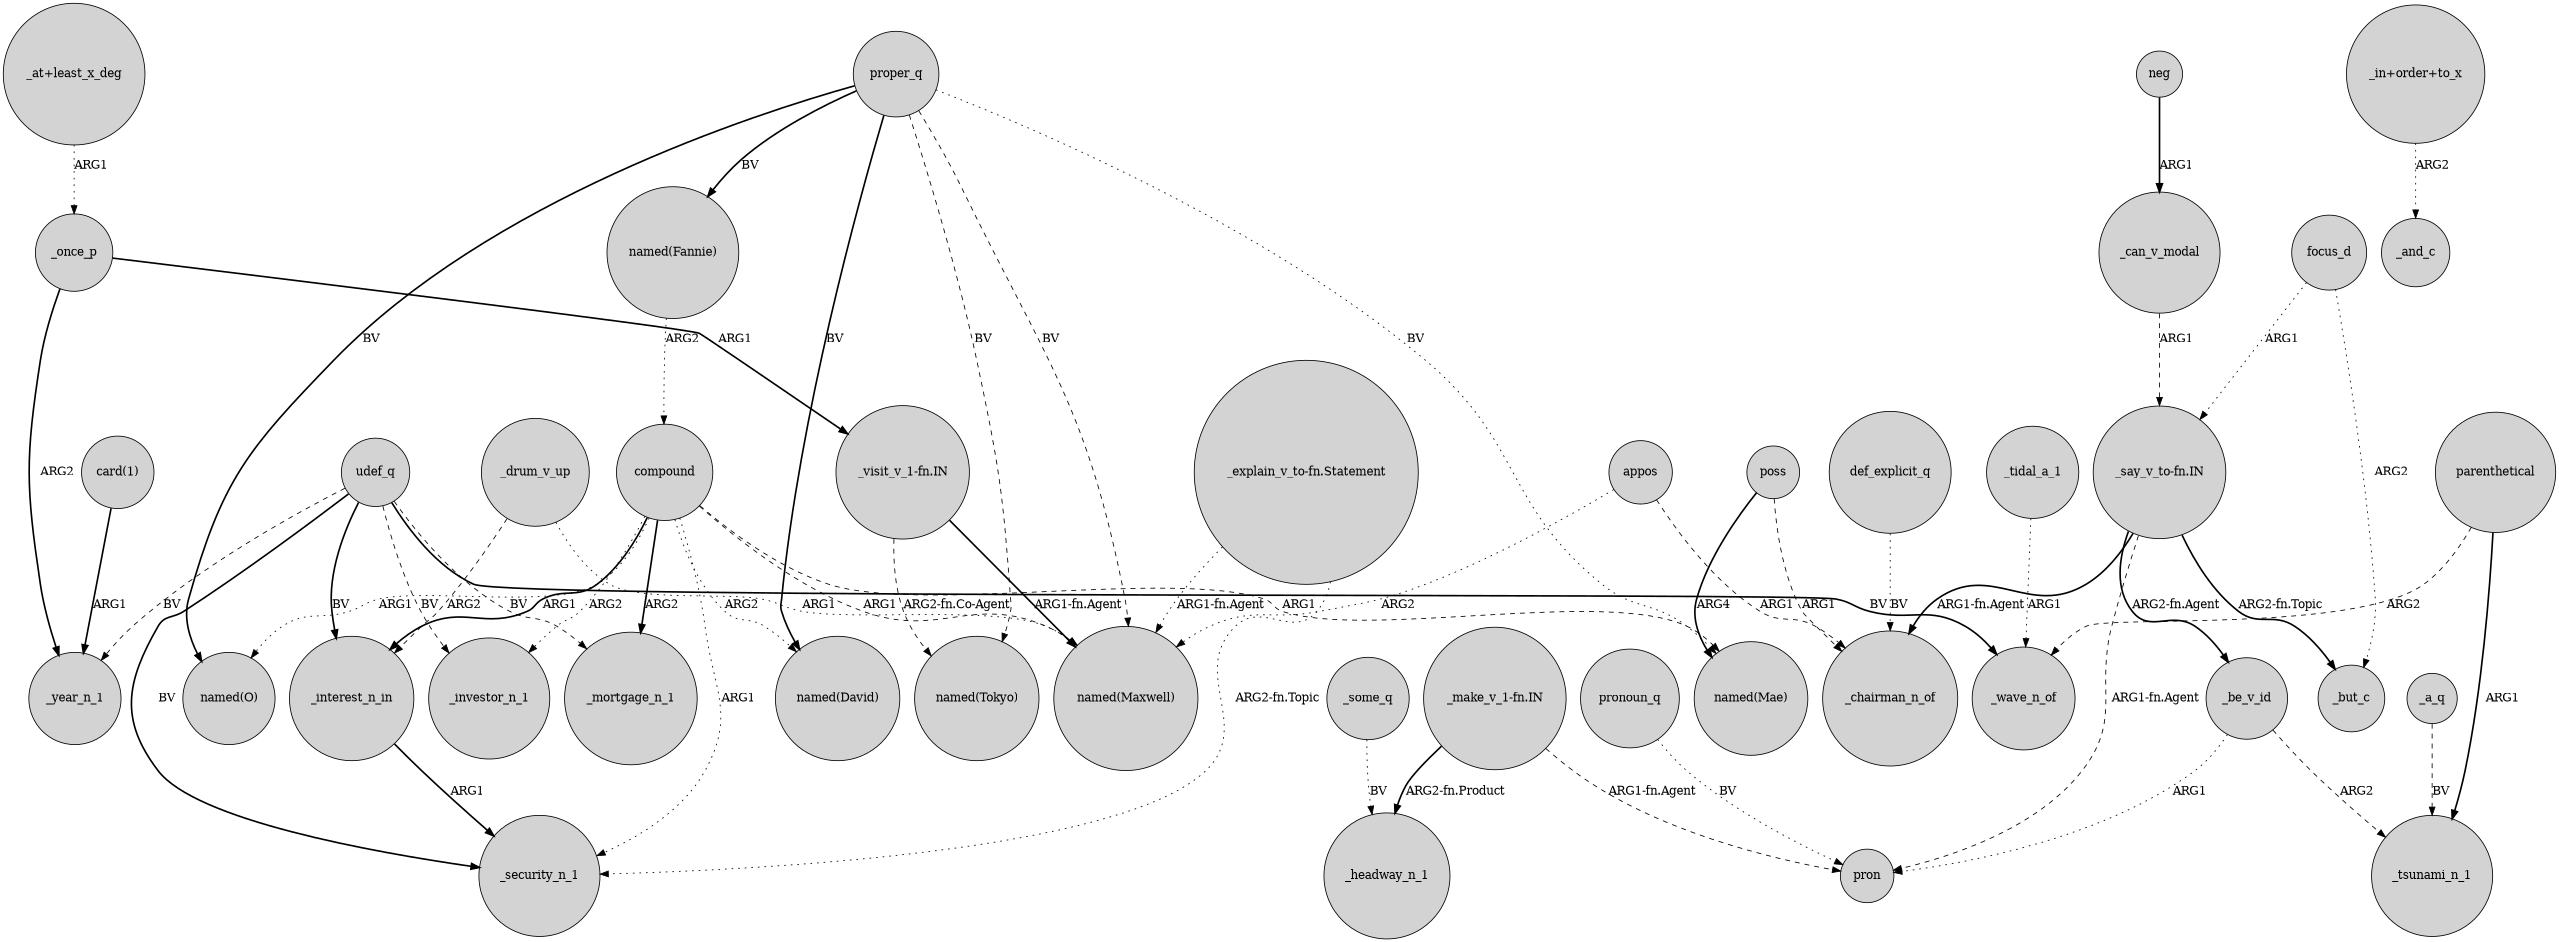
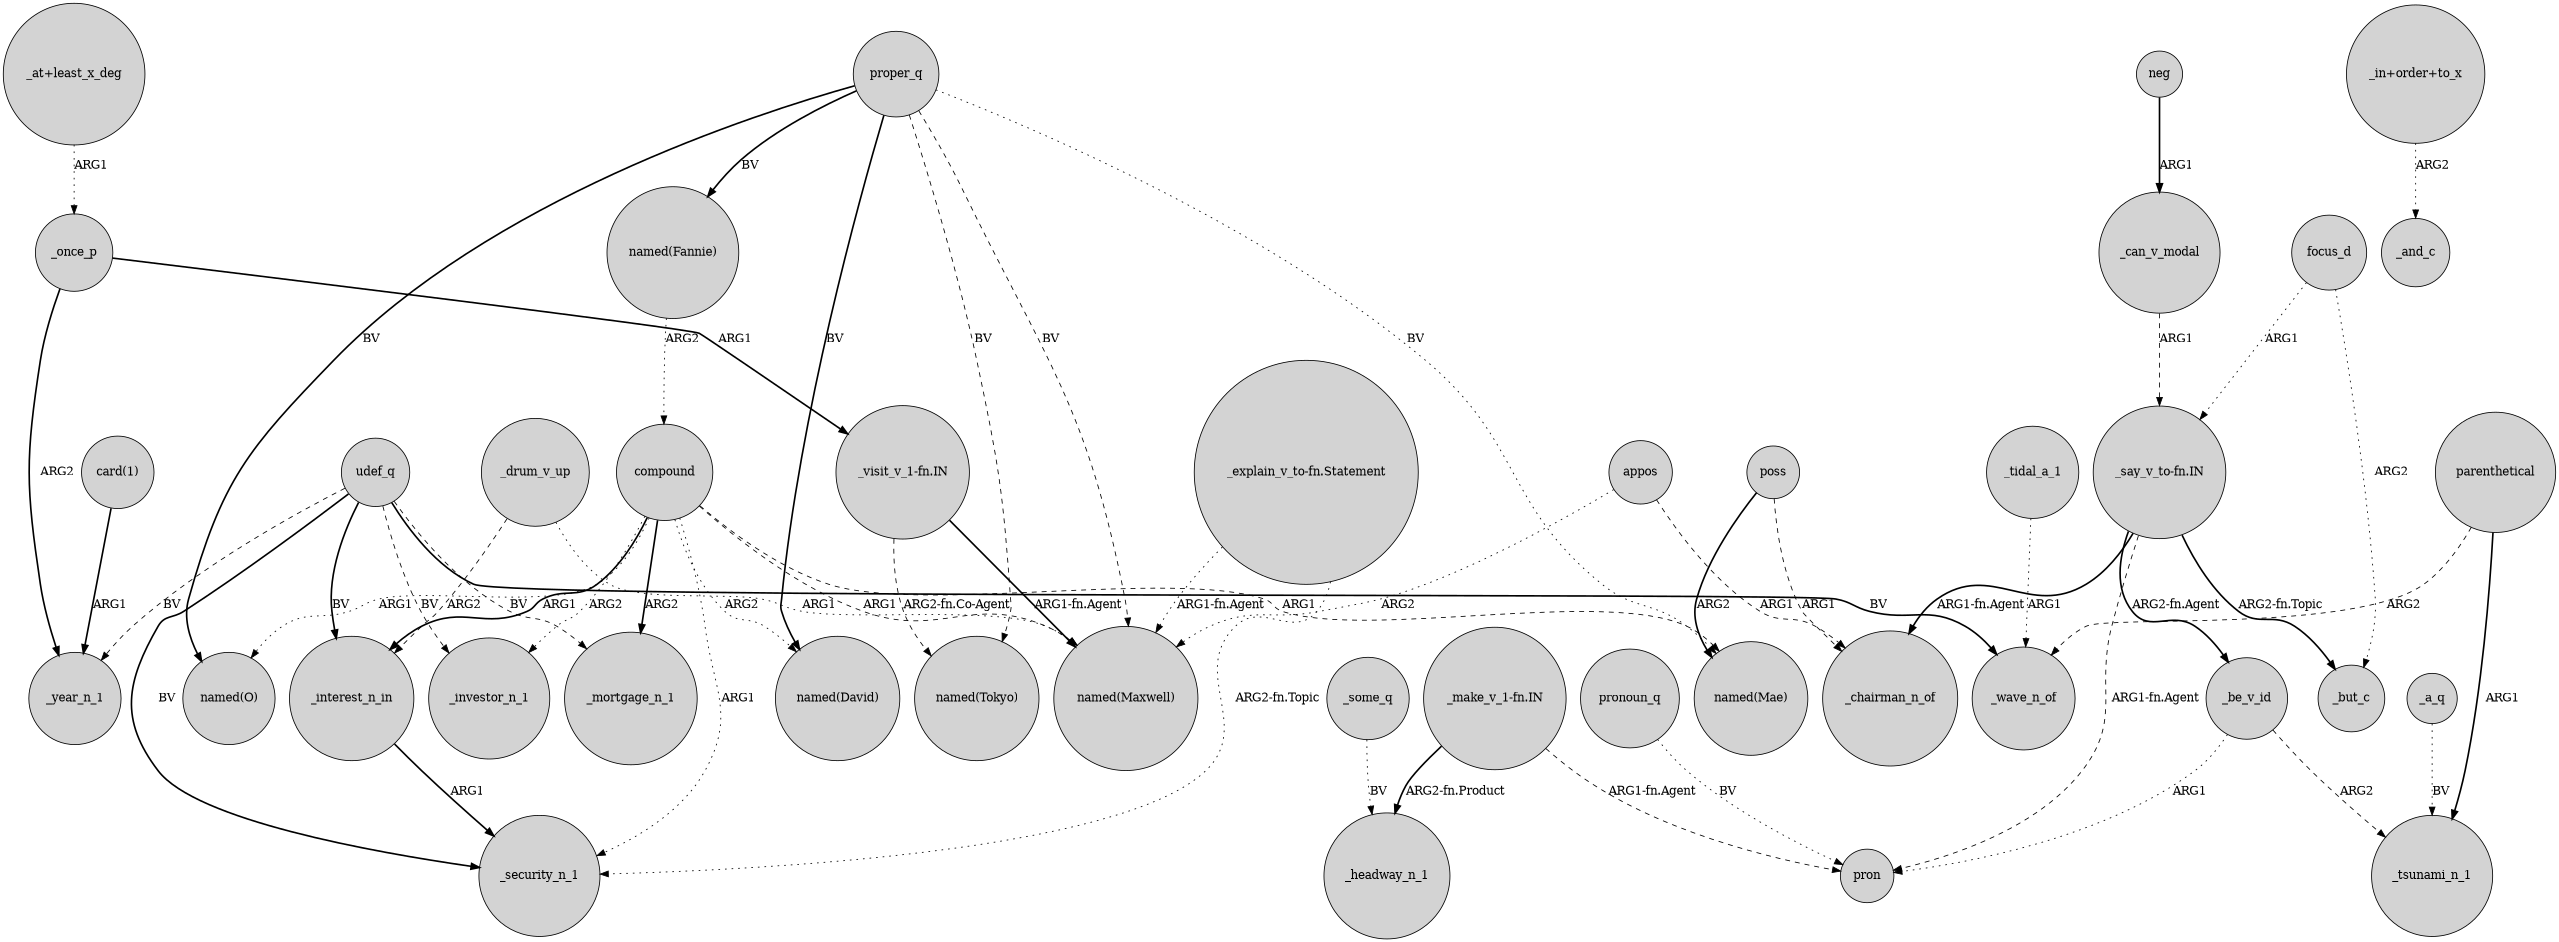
node "def_explicit_q": removed
edge "poss" -> "named(Mae)": label "ARG4" -> "ARG2"
edge "_a_q" -> "_tsunami_n_1": style dashed -> dotted
